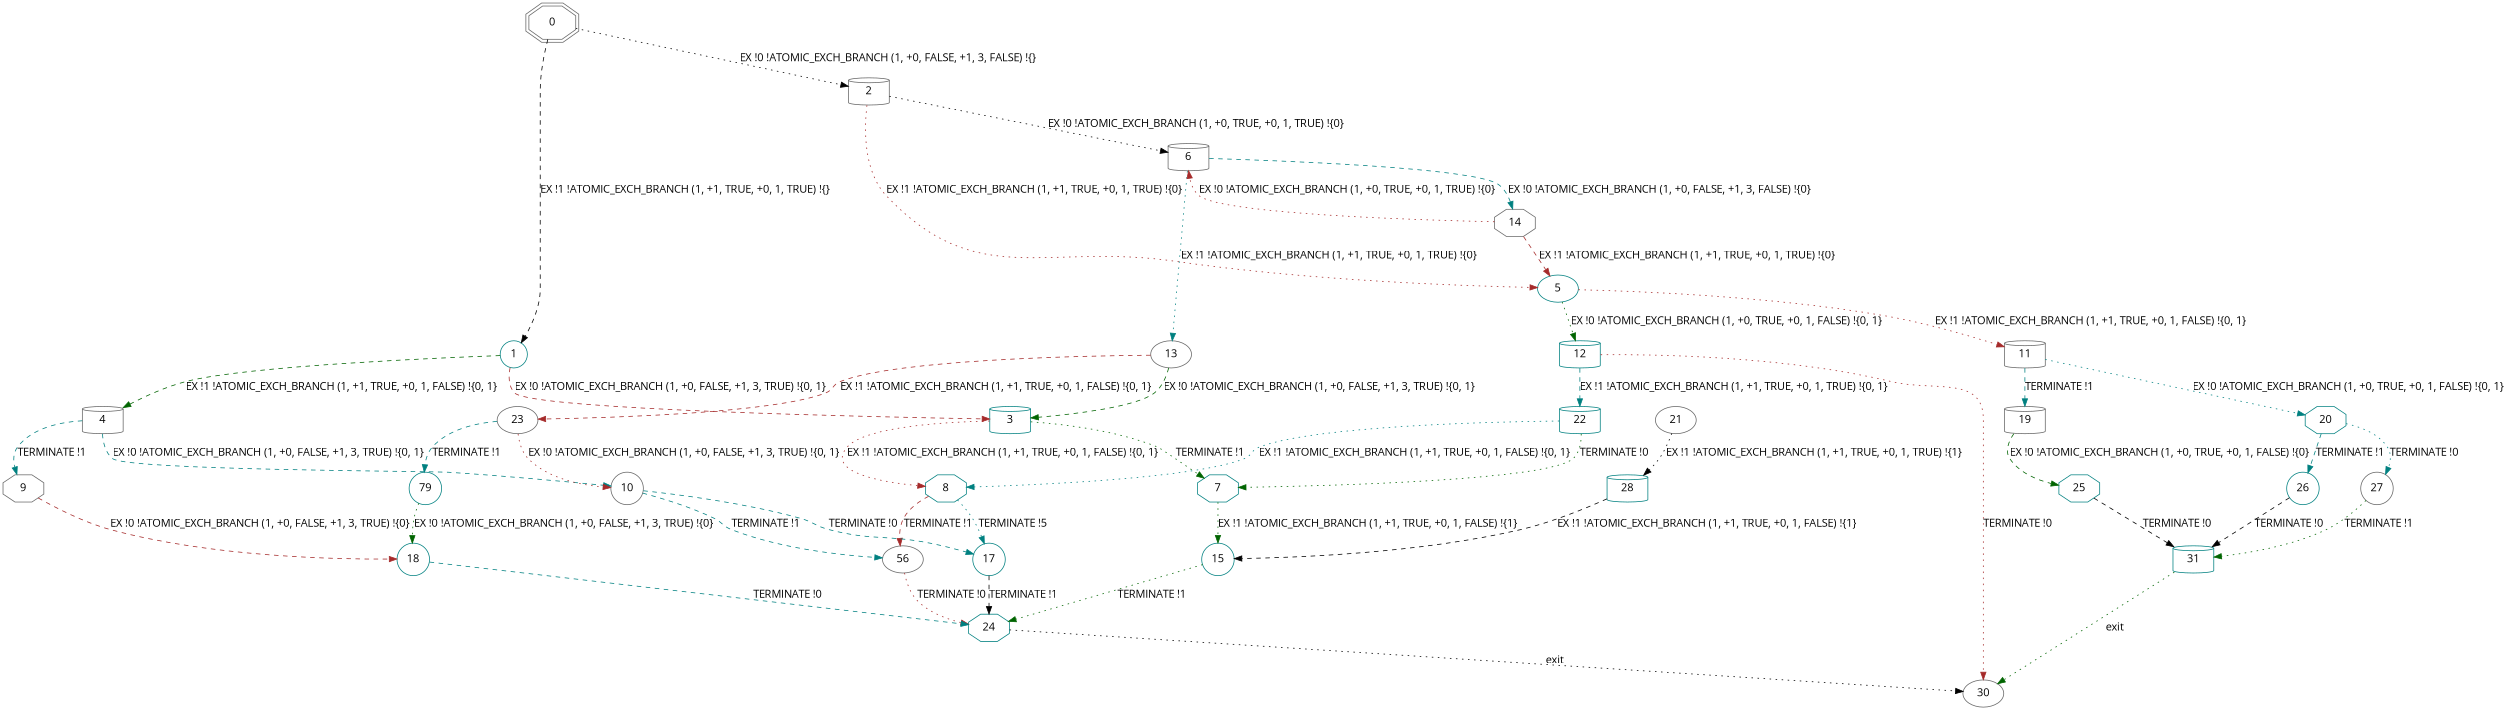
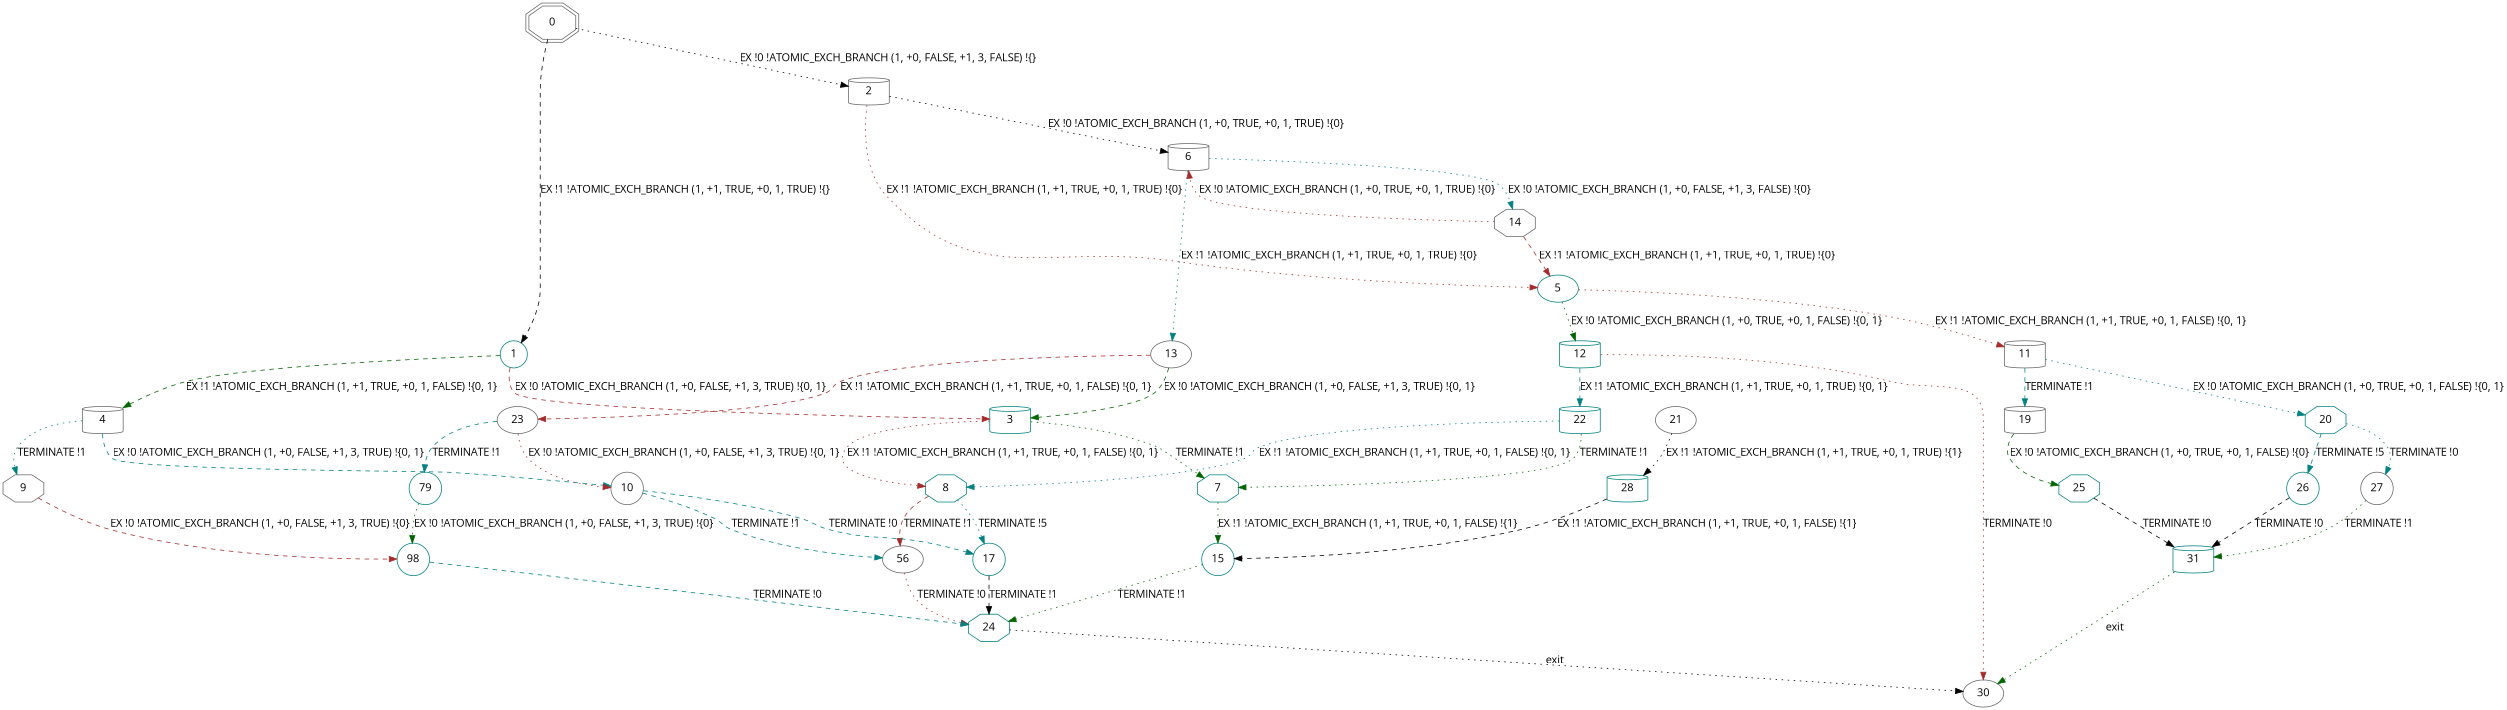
edge "6" -> "14": style dashed -> dotted
edge "4" -> "9": style dashed -> dotted
edge "22" -> "7": label "TERMINATE !0" -> "TERMINATE !1"
edge "20" -> "26": label "TERMINATE !1" -> "TERMINATE !5"
node "18": label "18" -> "98"
